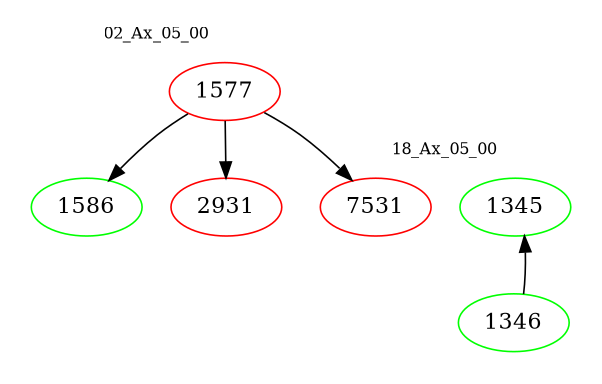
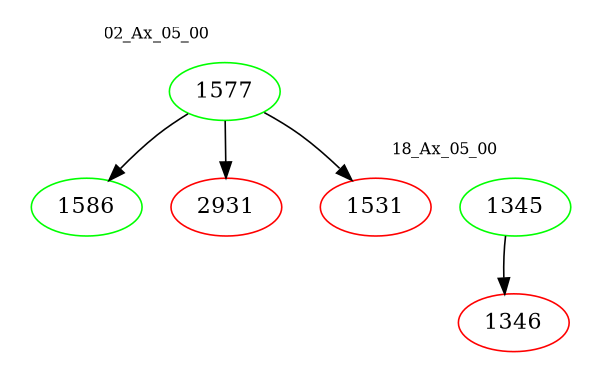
node "1577": color red -> green
node "7531": label "7531" -> "1531"
edge "1346" -> "1345": reversed
node "1346": color green -> red
